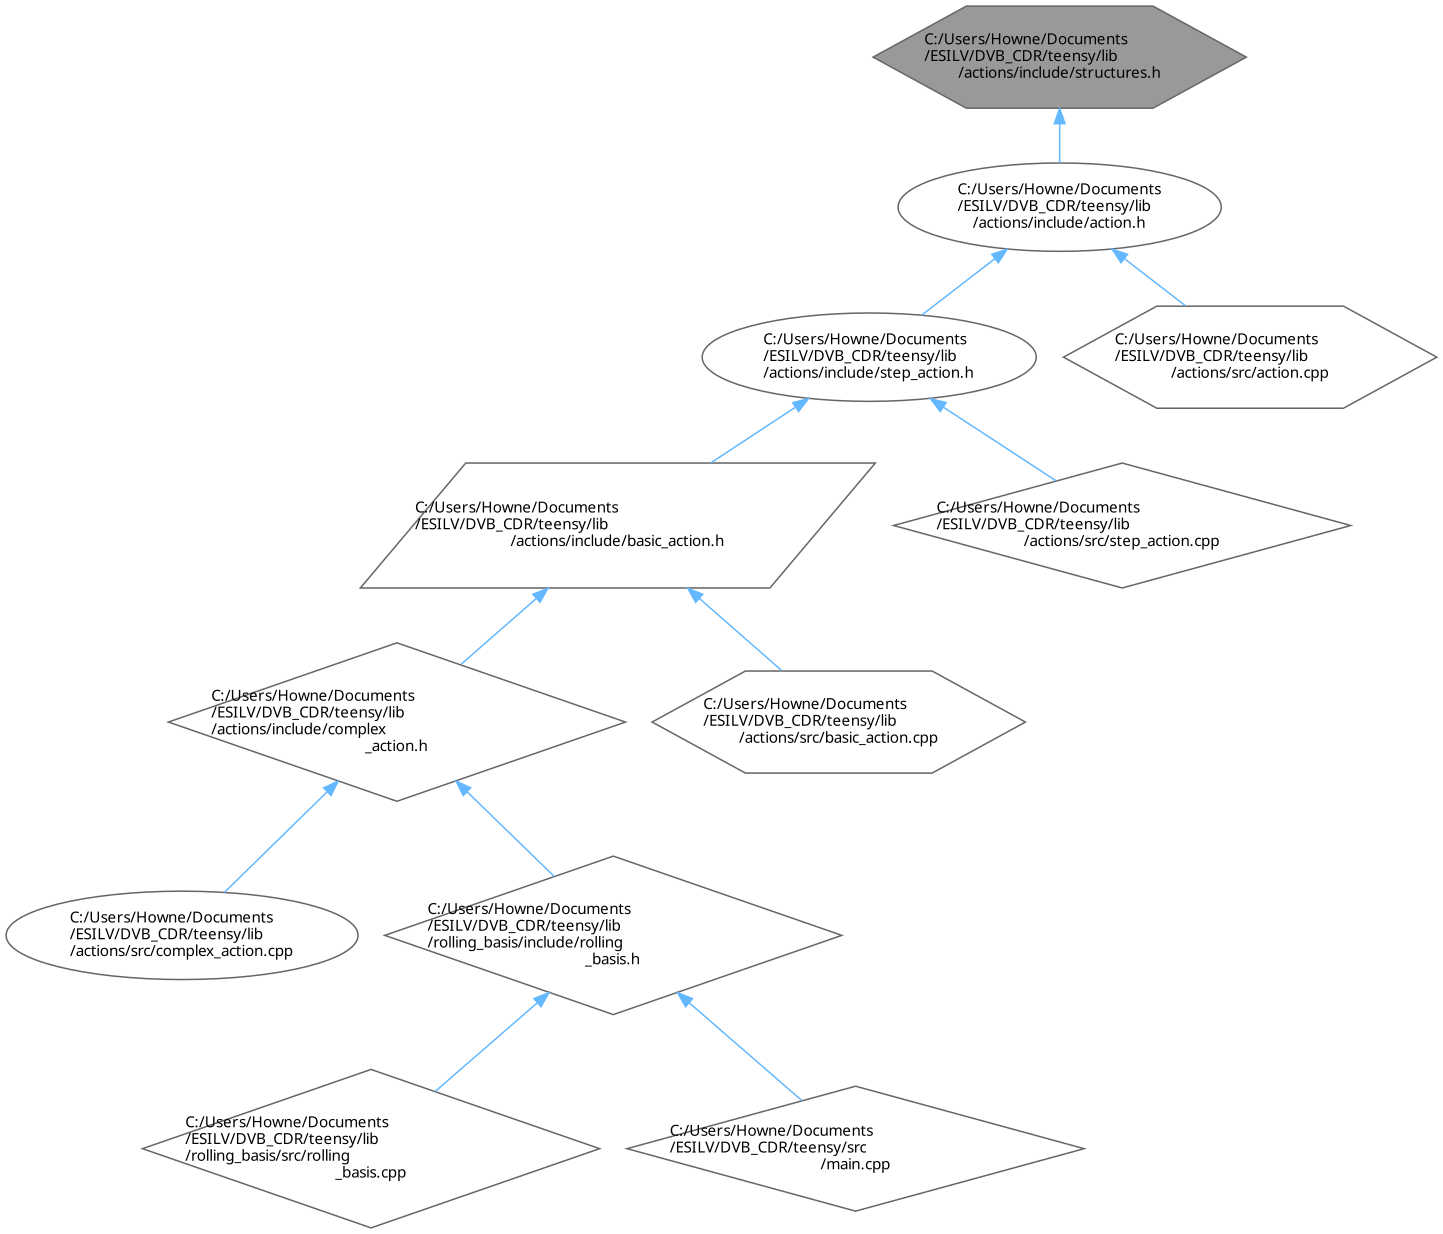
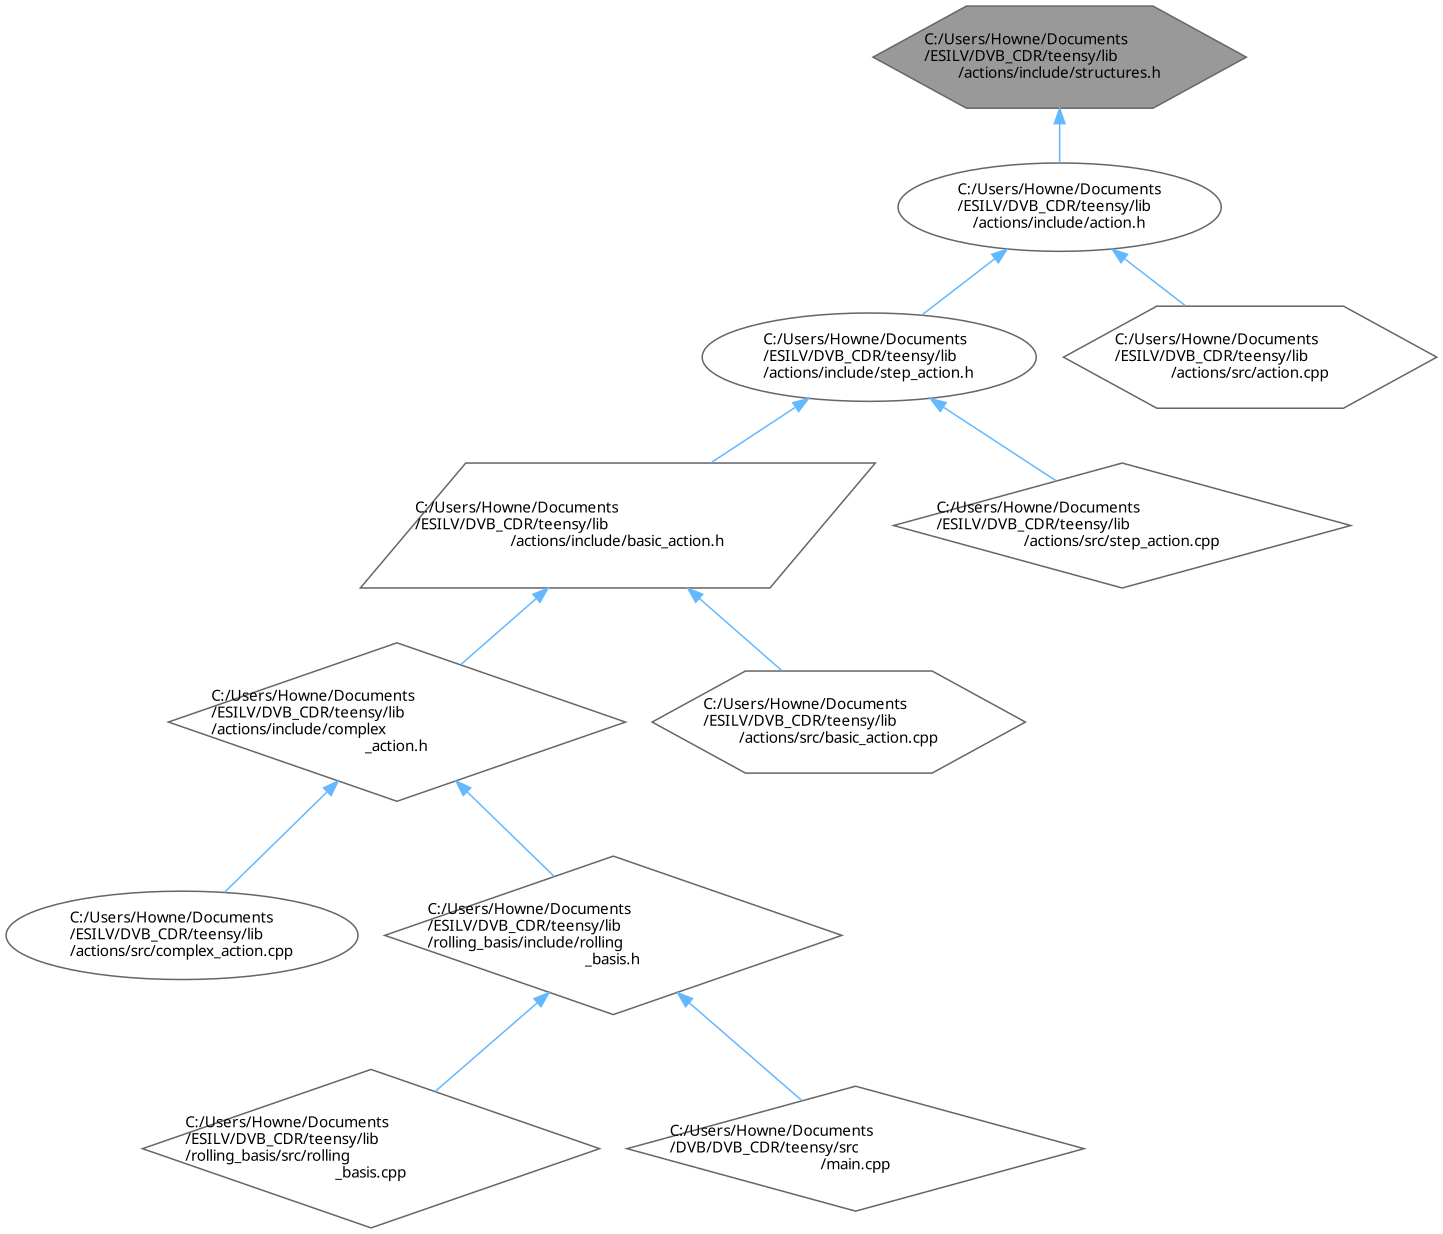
node "C:/Users/Howne/Documents /ESILV/DVB_CDR/teensy/src /main.cpp": label "C:/Users/Howne/Documents /ESILV/DVB_CDR/teensy/src /main.cpp" -> "C:/Users/Howne/Documents /DVB/DVB_CDR/teensy/src /main.cpp"
